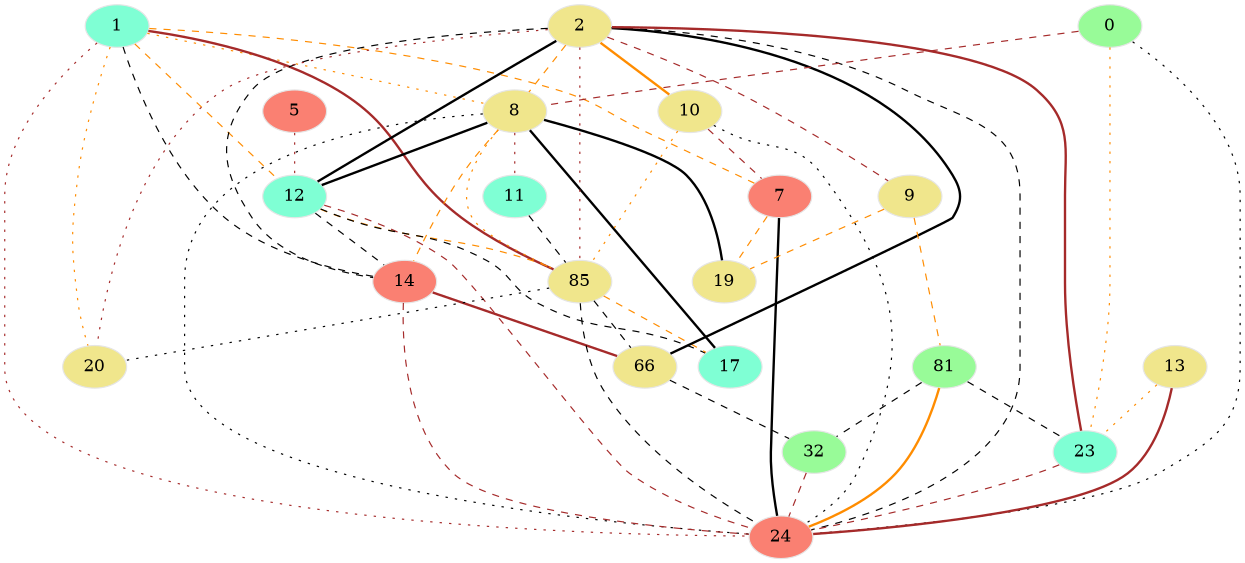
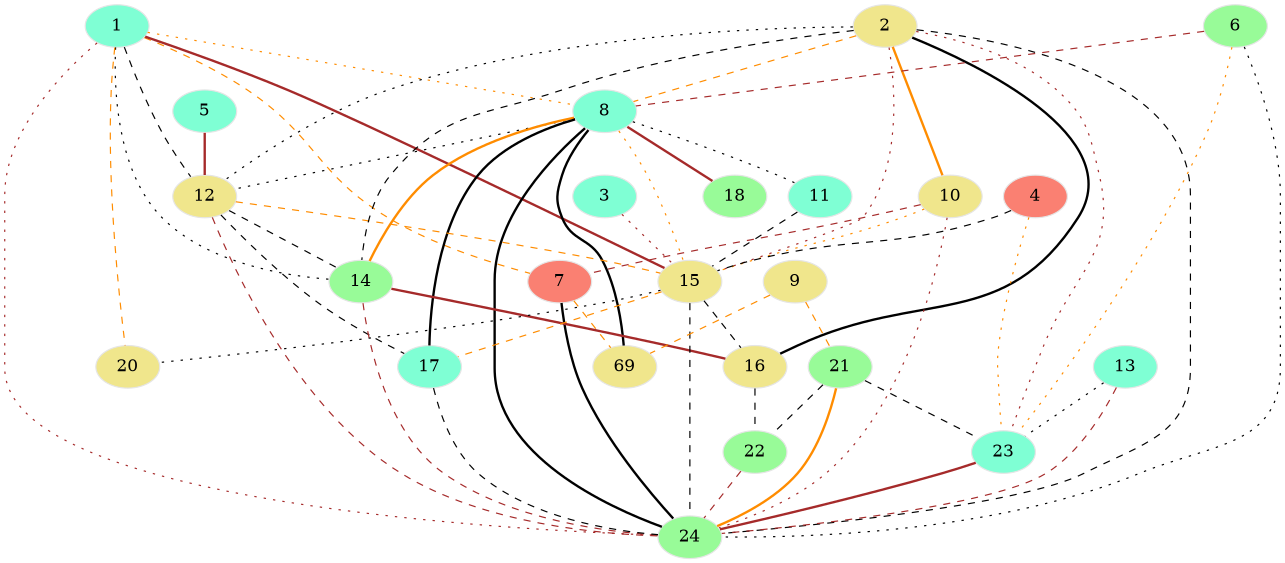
node "0": label "0" -> "6"
edge "2" -- "23": style bold -> dotted
edge "2" -- "20": removed
edge "2" -- "9": removed
node "5": fillcolor salmon -> aquamarine
edge "2" -- "12": style bold -> dotted
node "8": fillcolor khaki -> aquamarine
edge "1" -- "12": color darkorange -> black
edge "8" -- "12": style bold -> dotted
edge "8" -- "11": color brown -> black
edge "5" -- "12": style dotted -> bold
edge "8" -- "14": style dashed -> bold
edge "1" -- "20": style dotted -> dashed
node "12": fillcolor aquamarine -> khaki
node "3": added
node "18": added
node "4": added
edge "1" -- "14": style dashed -> dotted
node "14": fillcolor salmon -> palegreen
node "85": label "85" -> "15"
node "19": label "19" -> "69"
edge "10" -- "24": color black -> brown
node "66": label "66" -> "16"
node "81": label "81" -> "21"
node "13": fillcolor khaki -> aquamarine
edge "13" -- "23": color darkorange -> black
edge "8" -- "24": style dotted -> bold
node "32": label "32" -> "22"
edge "13" -- "24": style bold -> dashed
edge "17" -- "24": added
edge "23" -- "24": style dashed -> bold
node "24": fillcolor salmon -> palegreen
